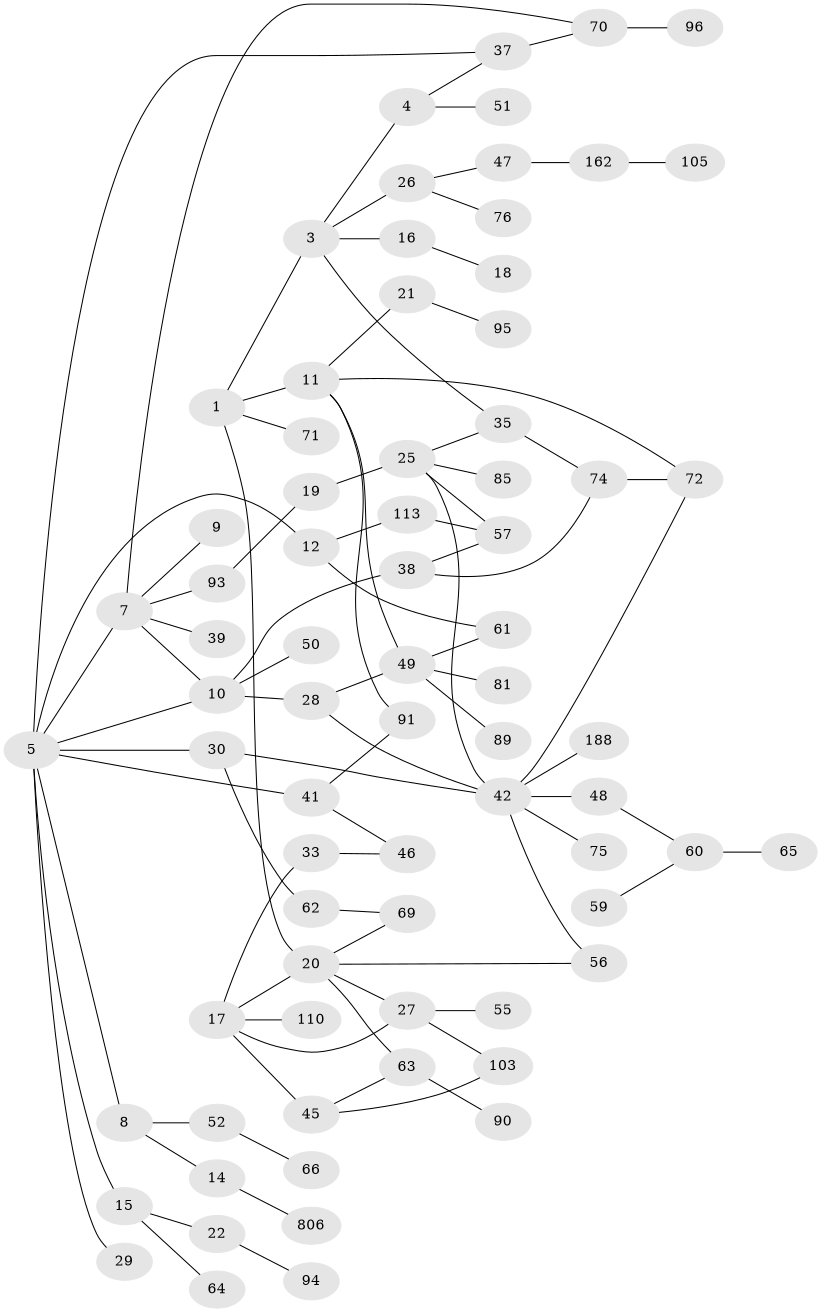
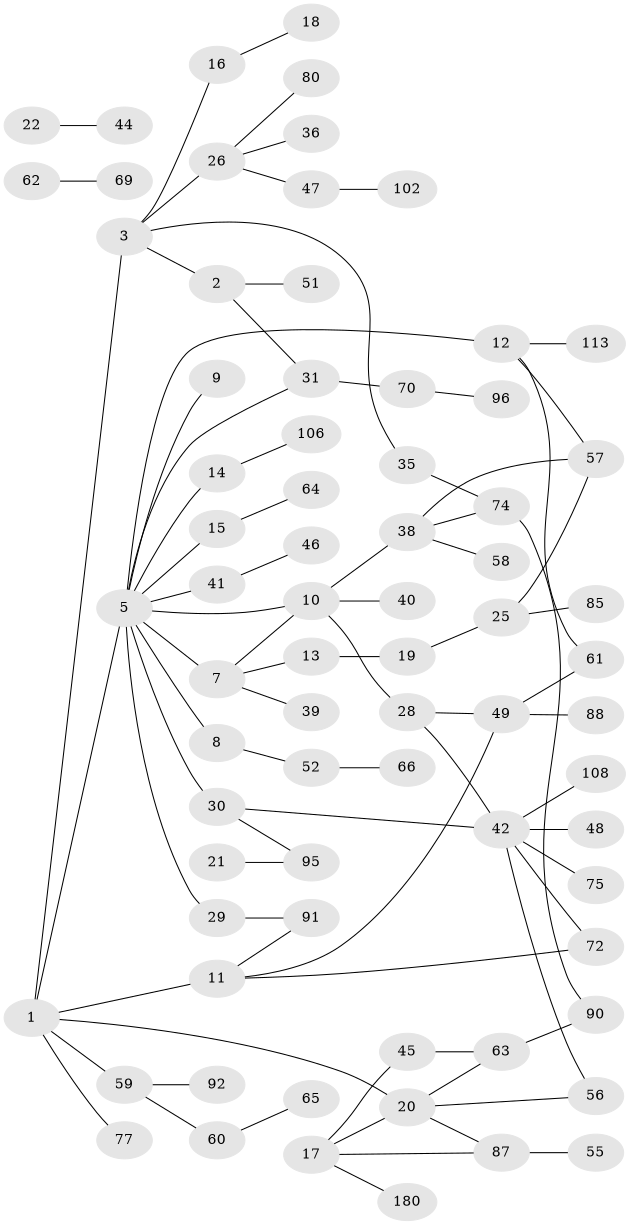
node "37": label "37" -> "31"
node "80": added
node "4": label "4" -> "2"
edge "70" -- "7": removed
node "162": label "162" -> "102"
node "105": removed
node "76": label "76" -> "36"
edge "21" -- "11": removed
node "71": label "71" -> "77"
edge "35" -- "25": removed
edge "74" -- "72": now "74" -- "90"
edge "113" -- "57": now "12" -- "57"
node "58": added
edge "9" -- "7": now "9" -- "5"
node "93": label "93" -> "13"
edge "25" -- "42": removed
node "50": label "50" -> "40"
node "81": label "81" -> "88"
node "89": removed
node "188": label "188" -> "108"
edge "91" -- "41": now "91" -- "29"
edge "5" -- "1": added
edge "48" -- "60": removed
edge "30" -- "62": now "30" -- "95"
node "33": removed
edge "69" -- "20": removed
node "27": label "27" -> "87"
node "110": label "110" -> "180"
edge "1" -- "59": added
node "103": removed
node "92": added
edge "8" -- "14": now "5" -- "14"
edge "15" -- "22": removed
node "806": label "806" -> "106"
node "94": label "94" -> "44"
